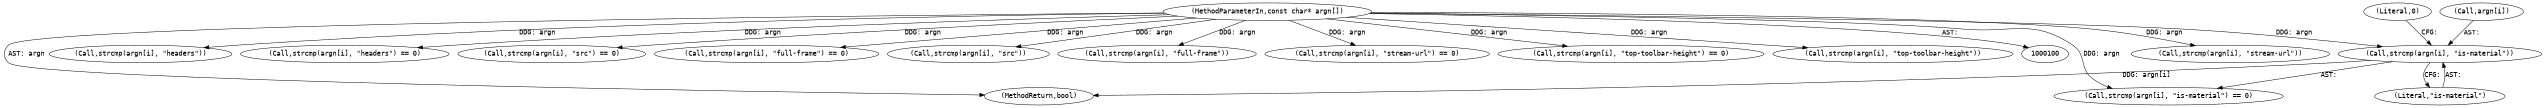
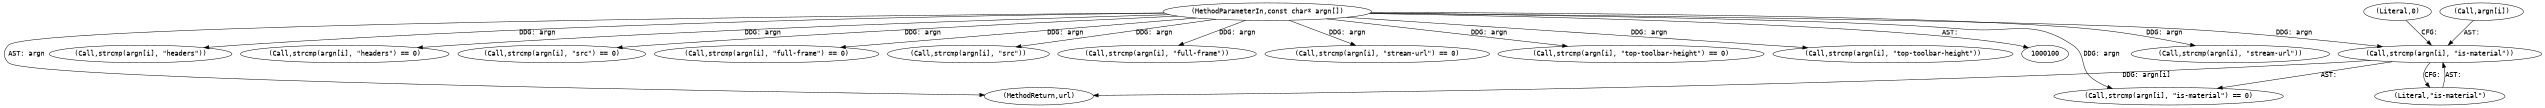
node "(MethodReturn,bool)": label "(MethodReturn,bool)" -> "(MethodReturn,url)"
